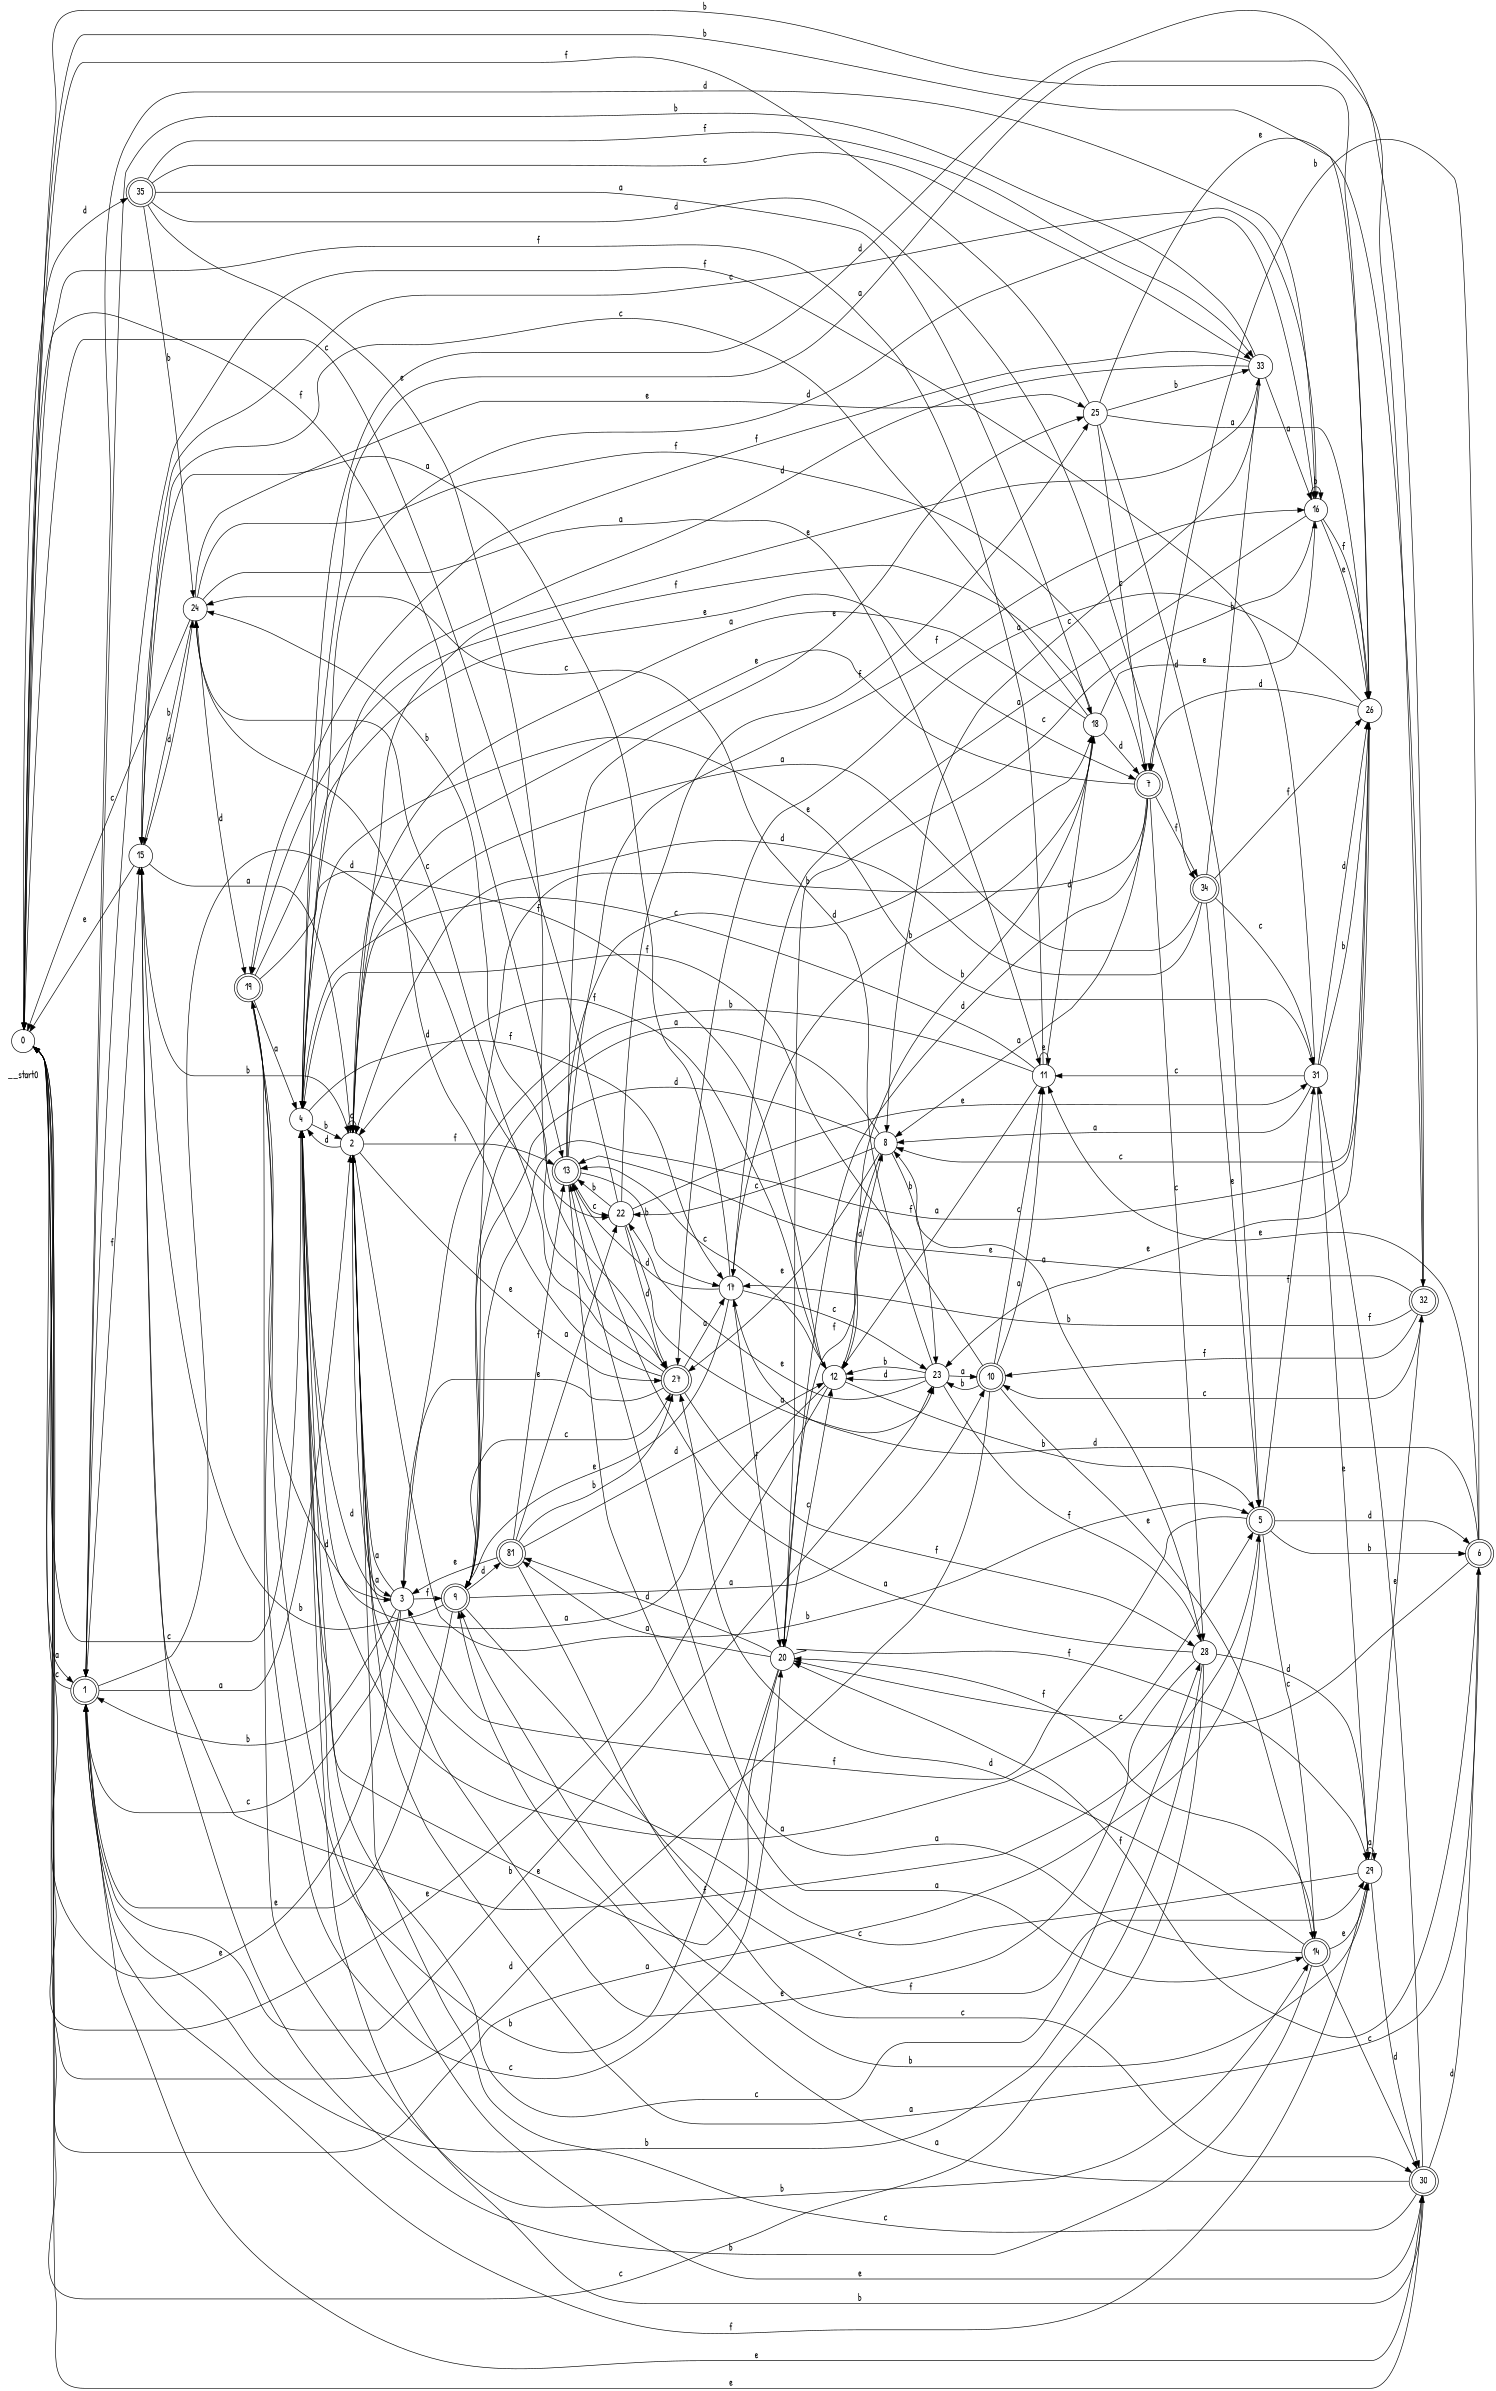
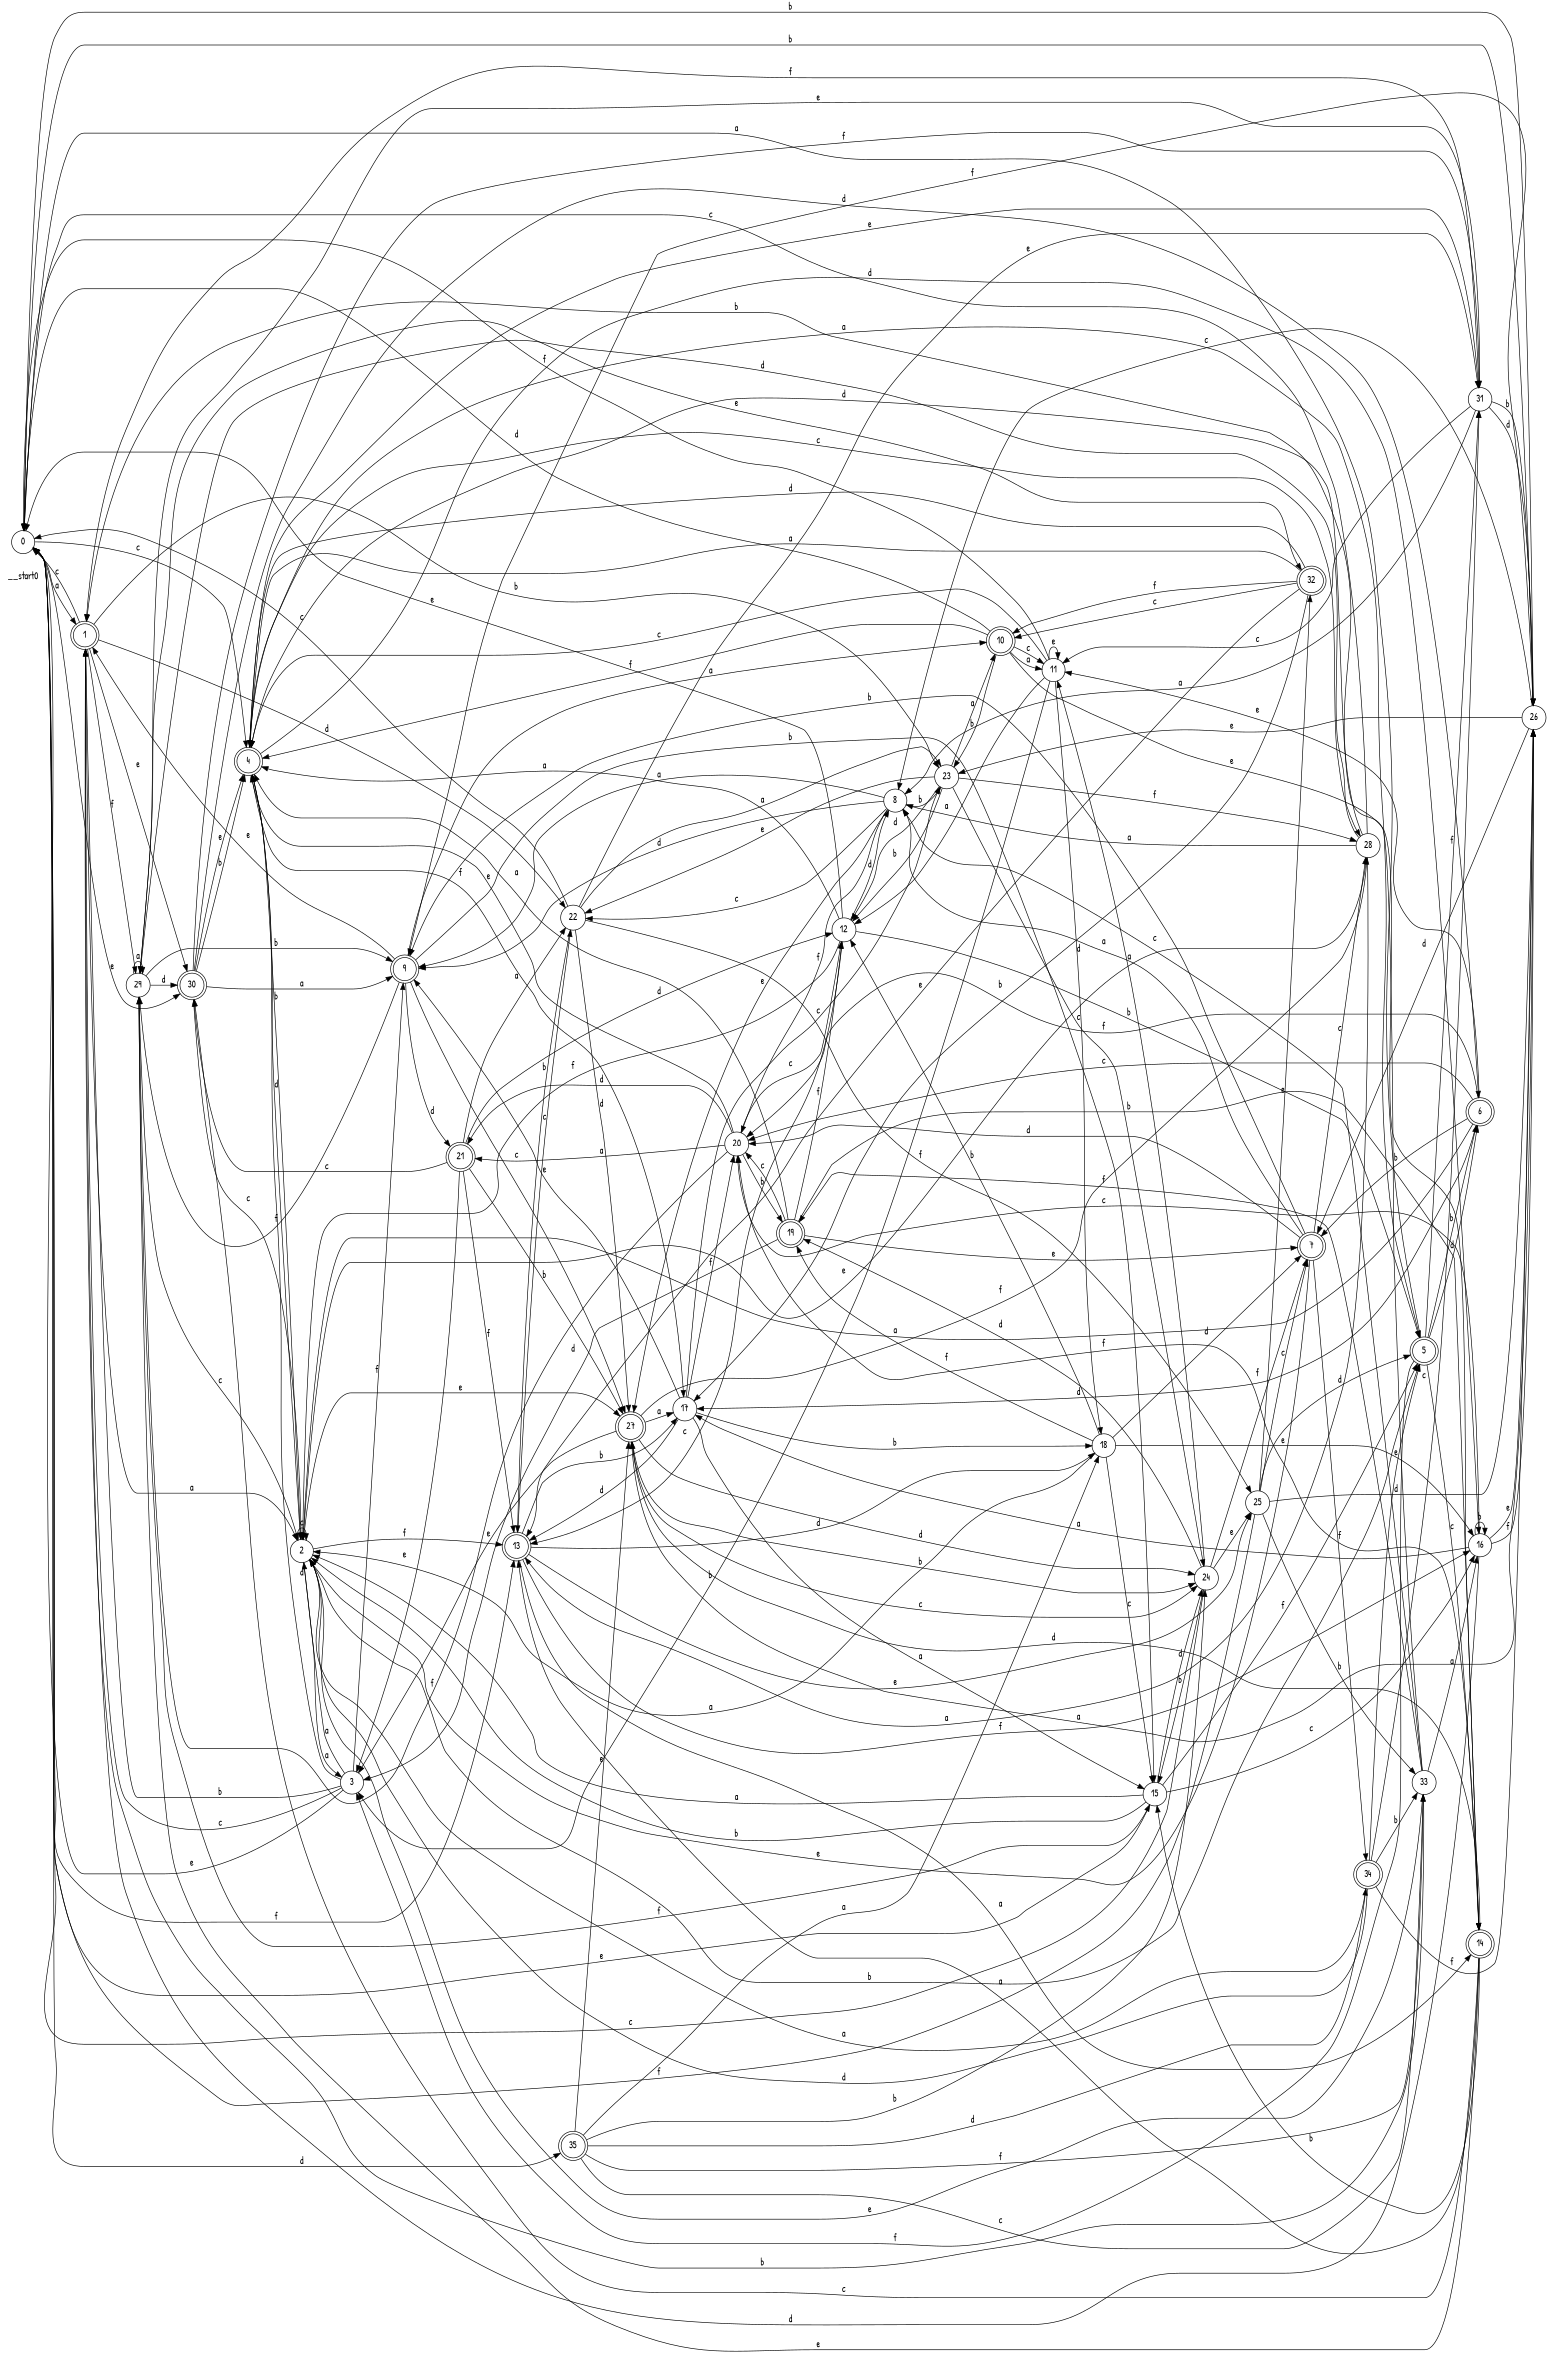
edge "25" -> "26": label "a" -> "d"
node "4": shape circle -> doublecircle
edge "1" -> "15": now "29" -> "15"
node "81": label "81" -> "21"
